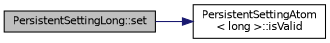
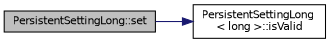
node "PersistentSettingAtom < long >::isValid": label "PersistentSettingAtom < long >::isValid" -> "PersistentSettingLong < long >::isValid"
